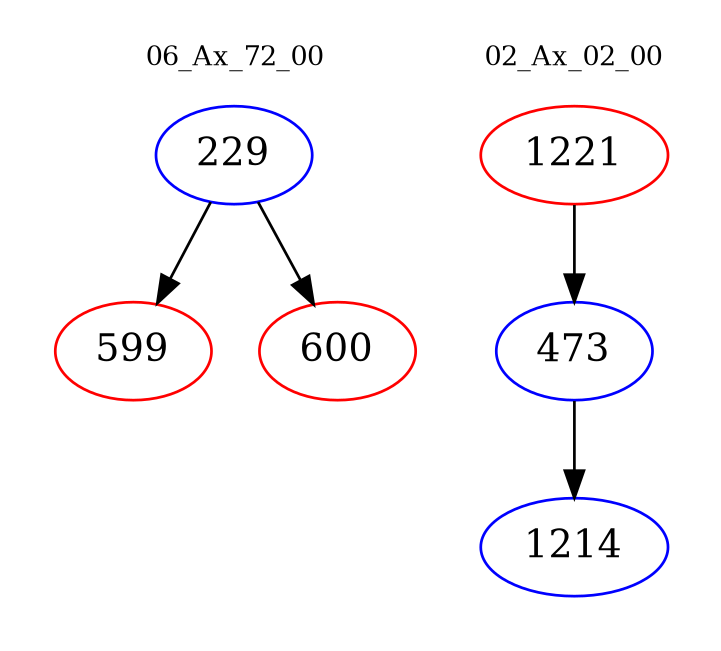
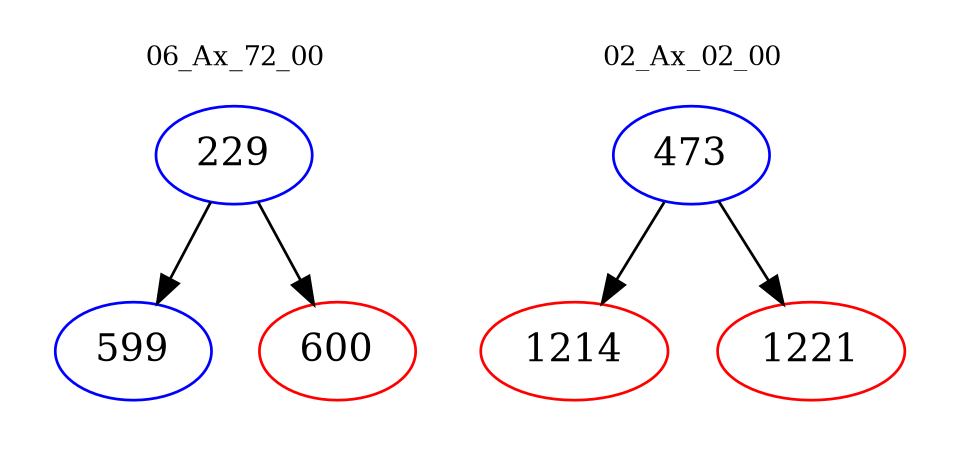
edge "1221" -> "473": reversed
node "599": color red -> blue
node "1214": color blue -> red
